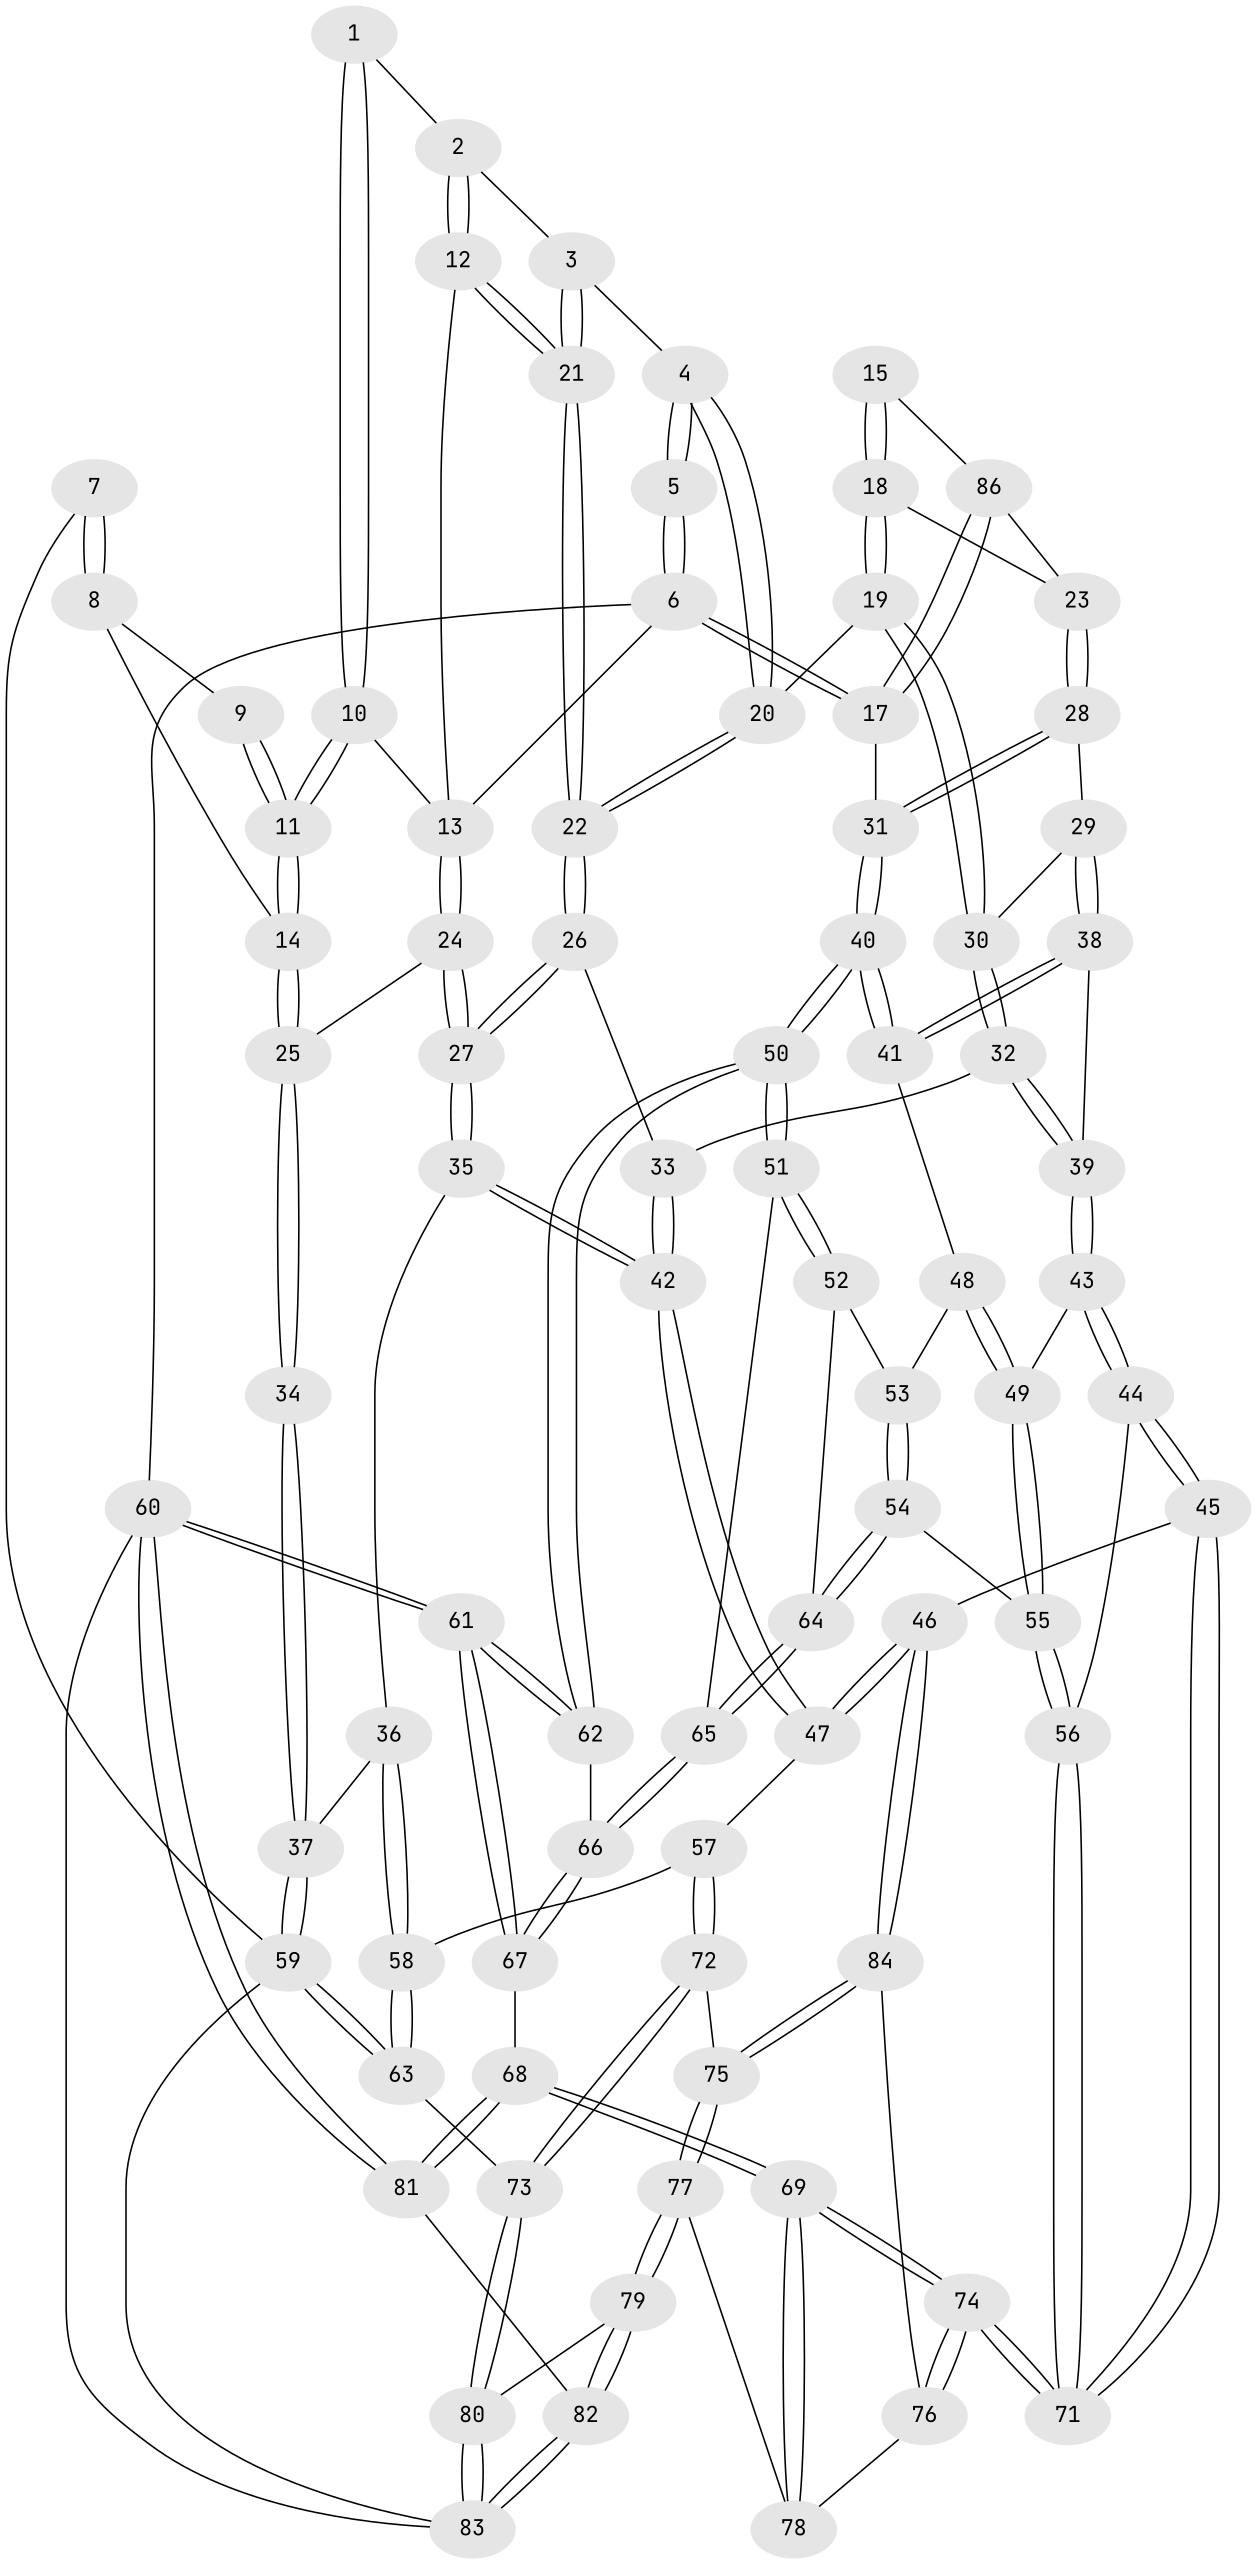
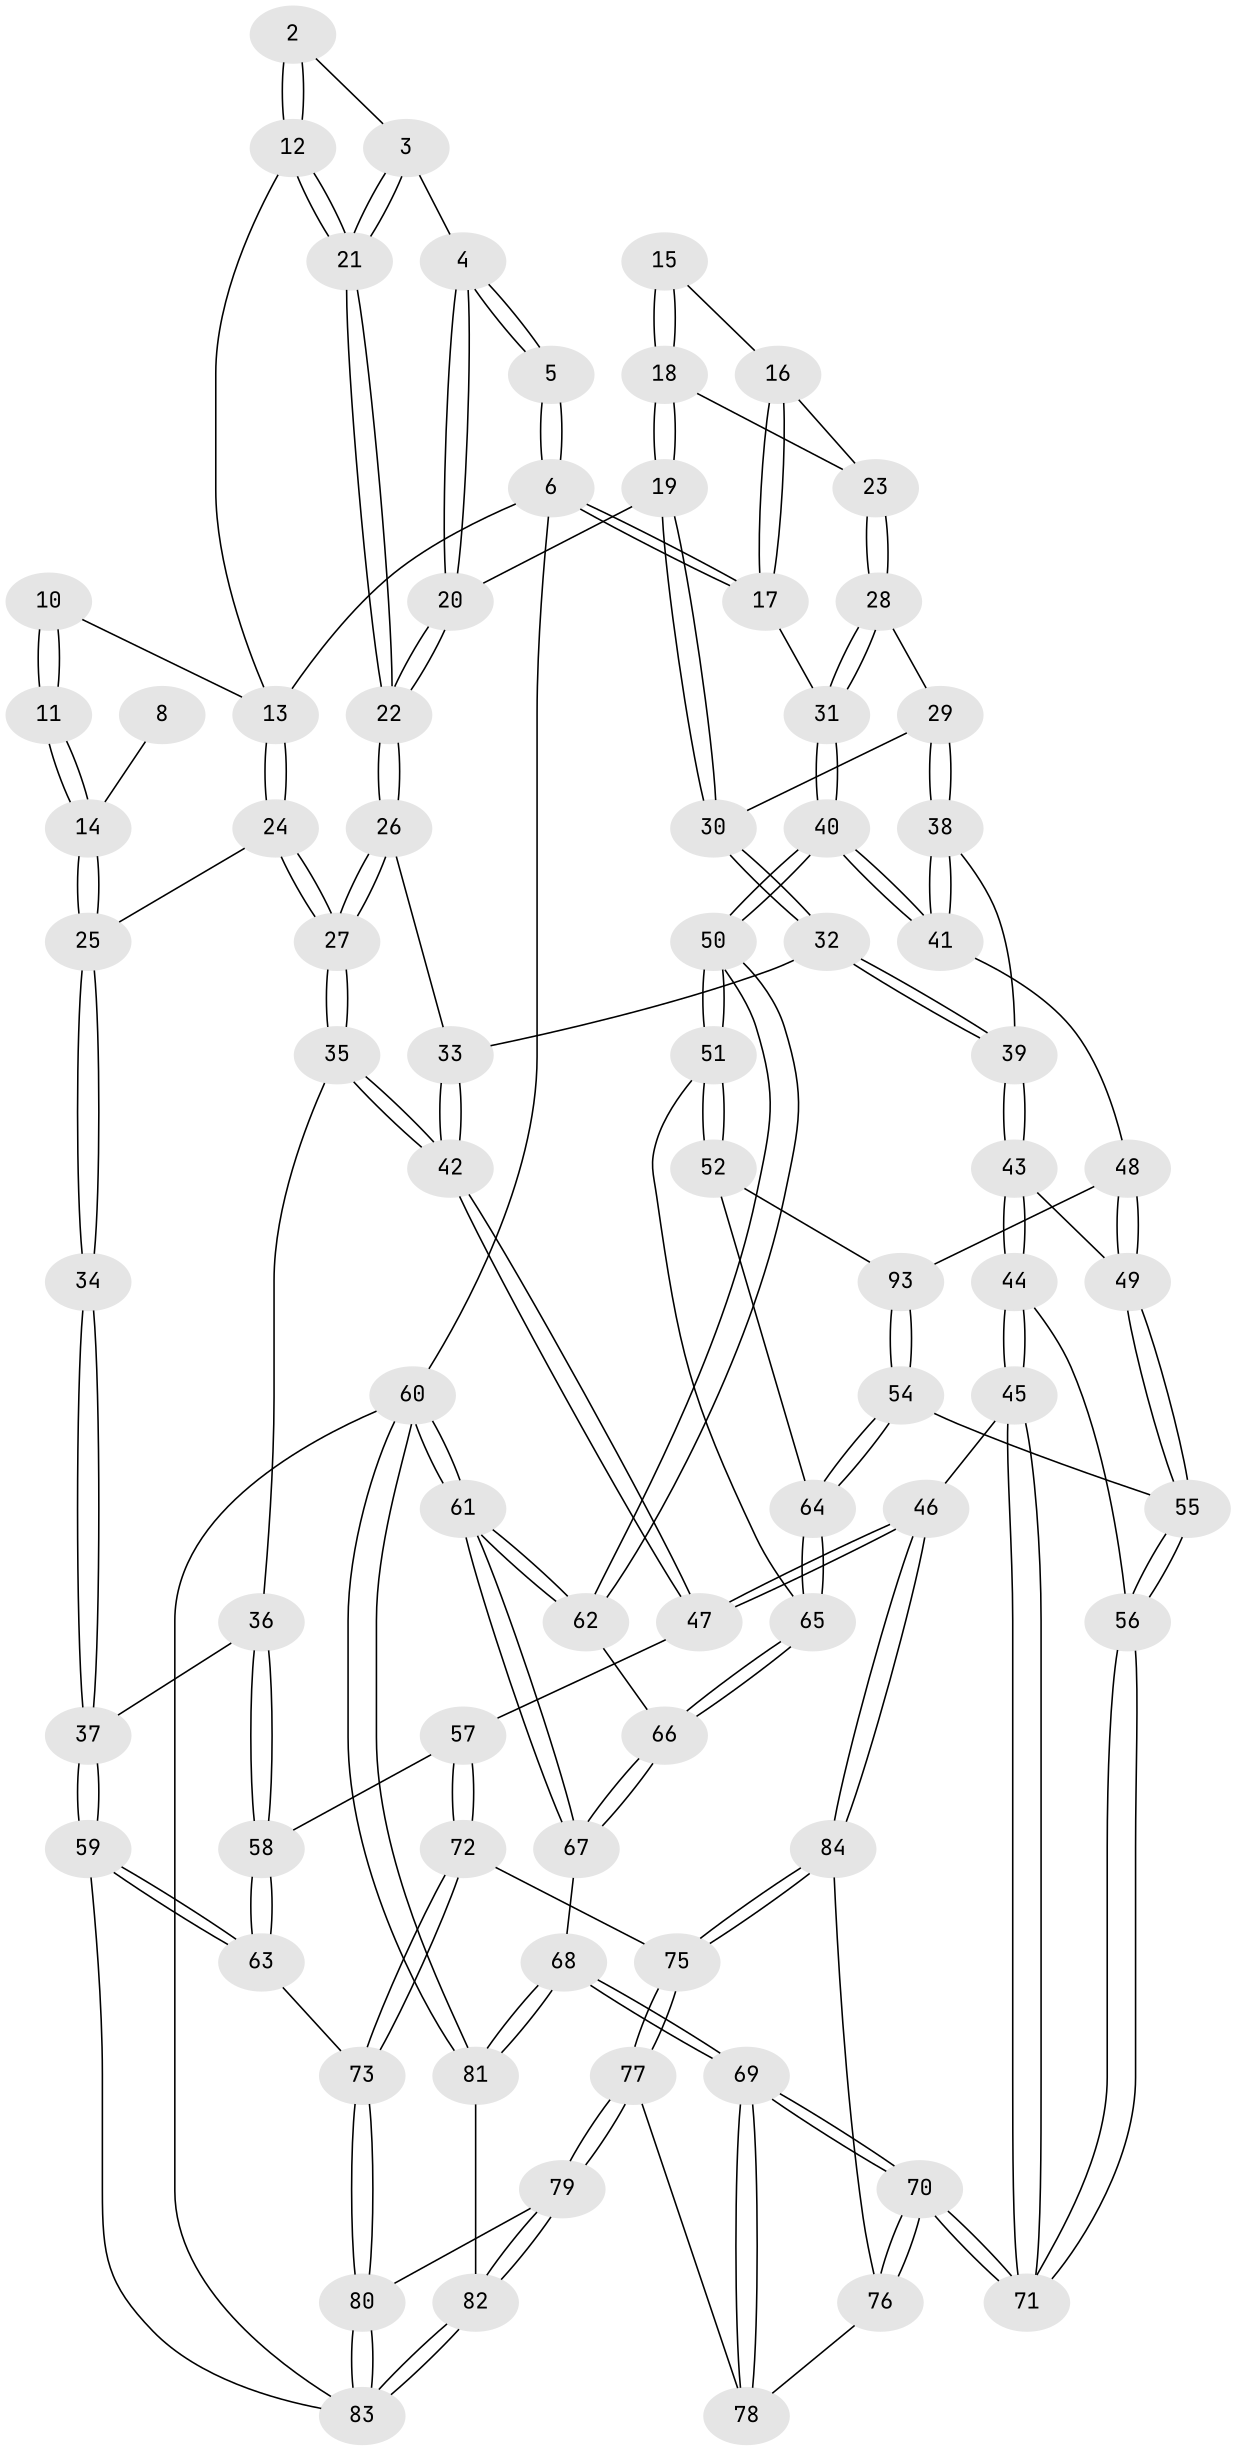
node "1": removed
node "7": removed
node "86": label "86" -> "16"
node "9": removed
node "53": label "53" -> "93"
node "74": label "74" -> "70"
